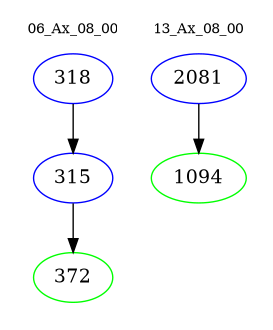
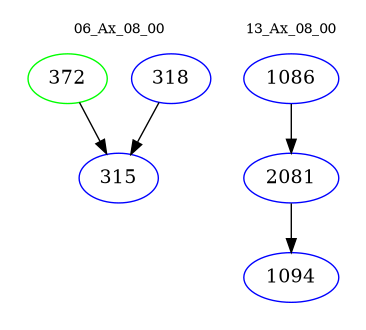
node "1086": added
node "1094": color green -> blue
edge "315" -> "372": reversed
